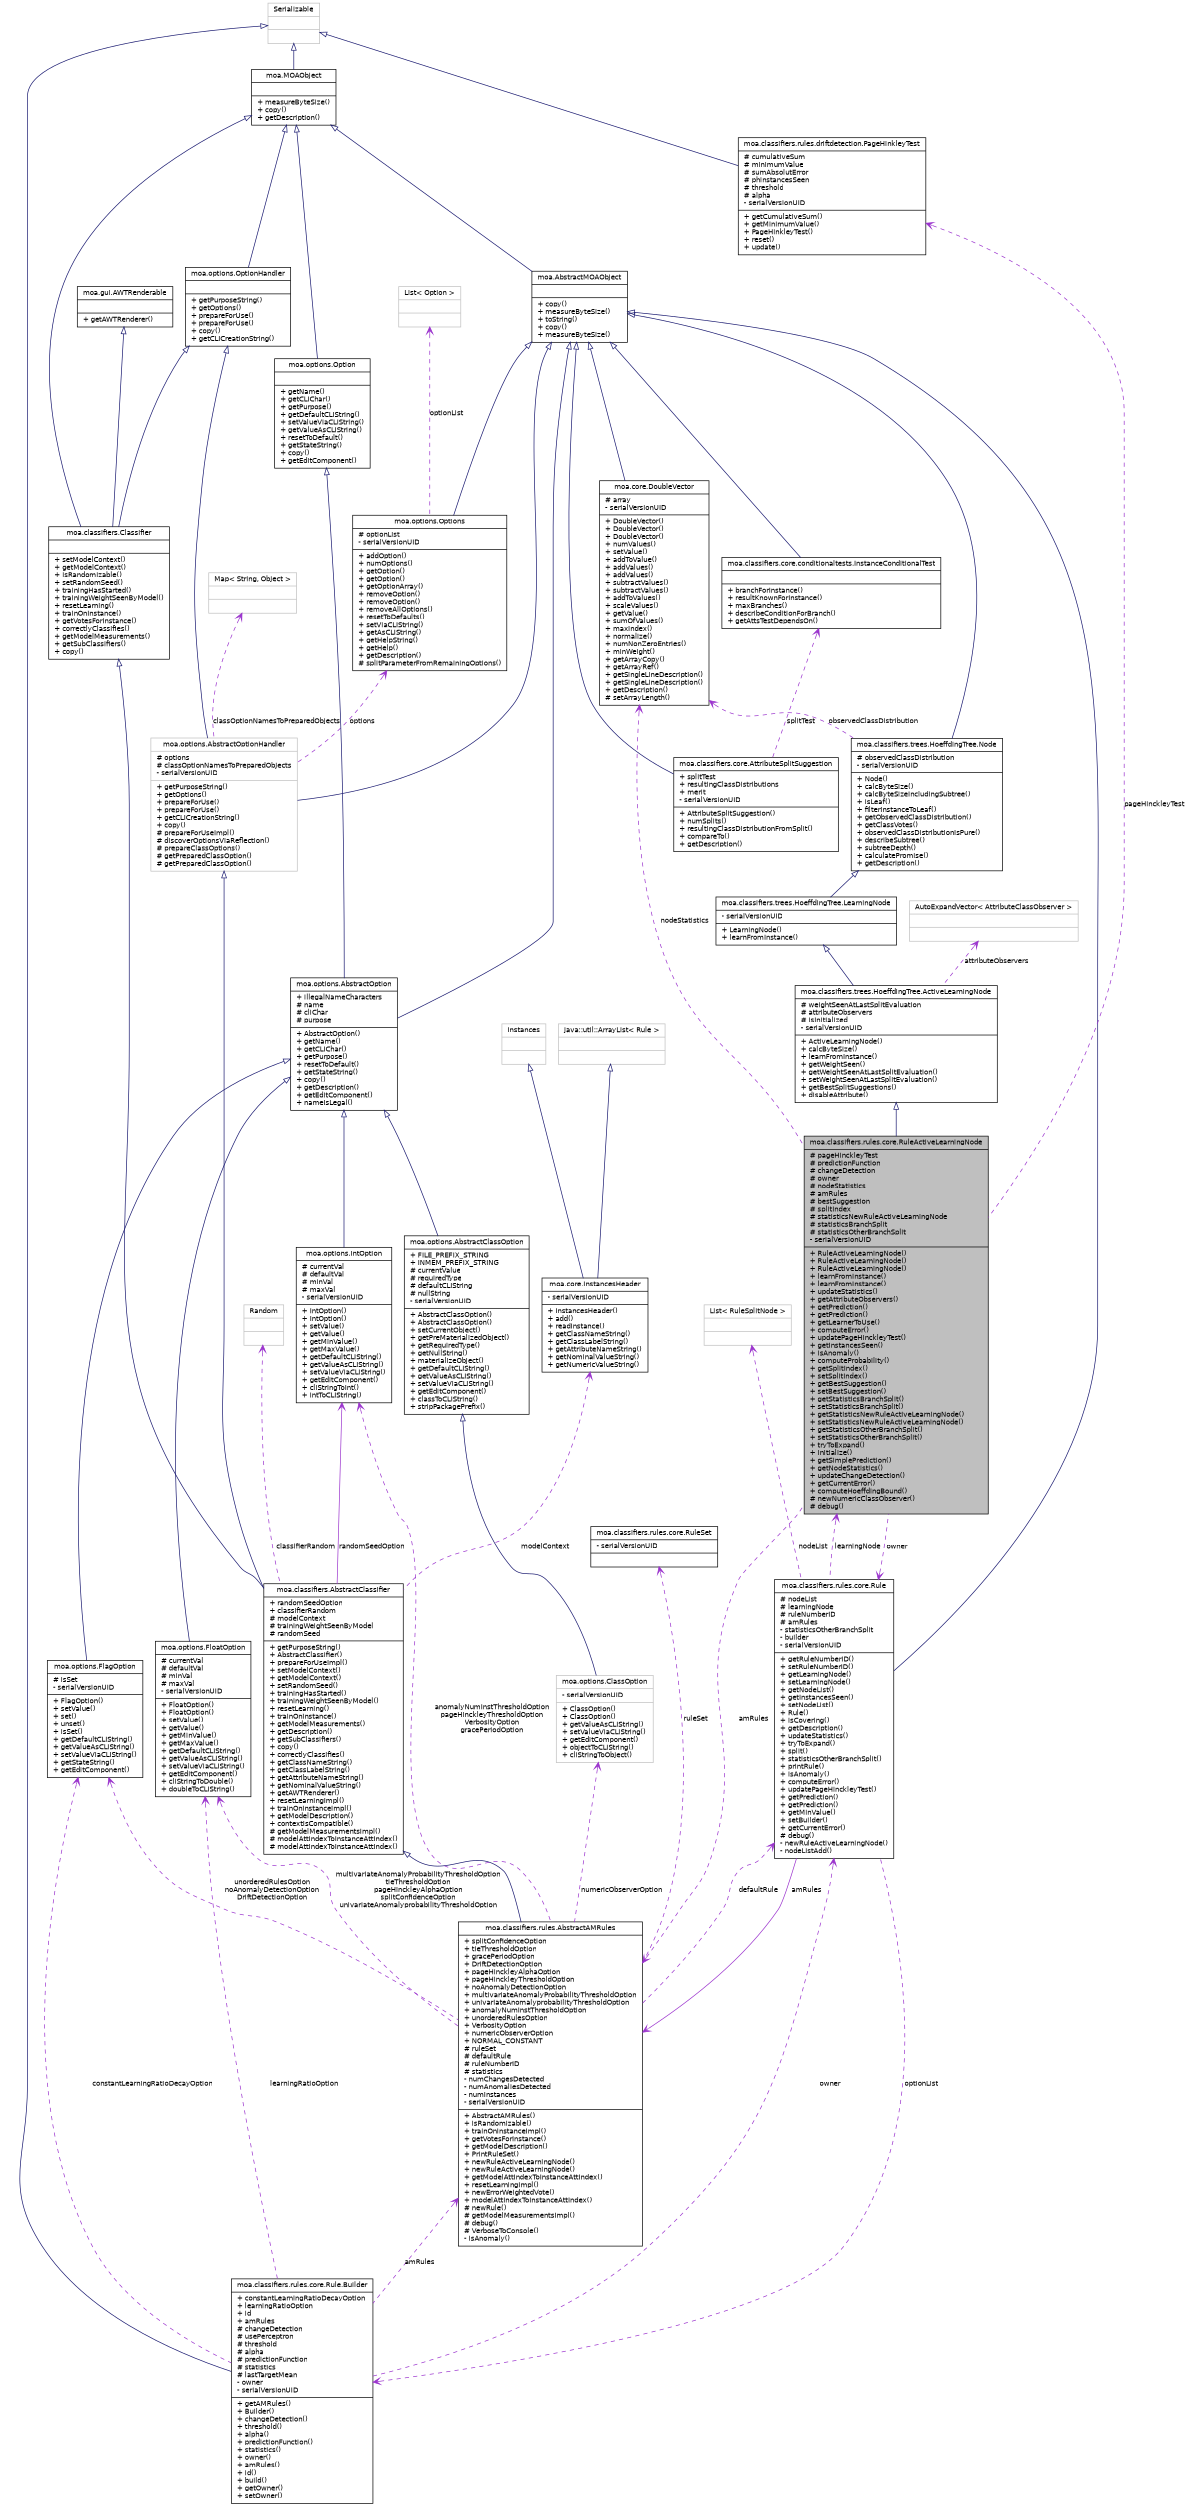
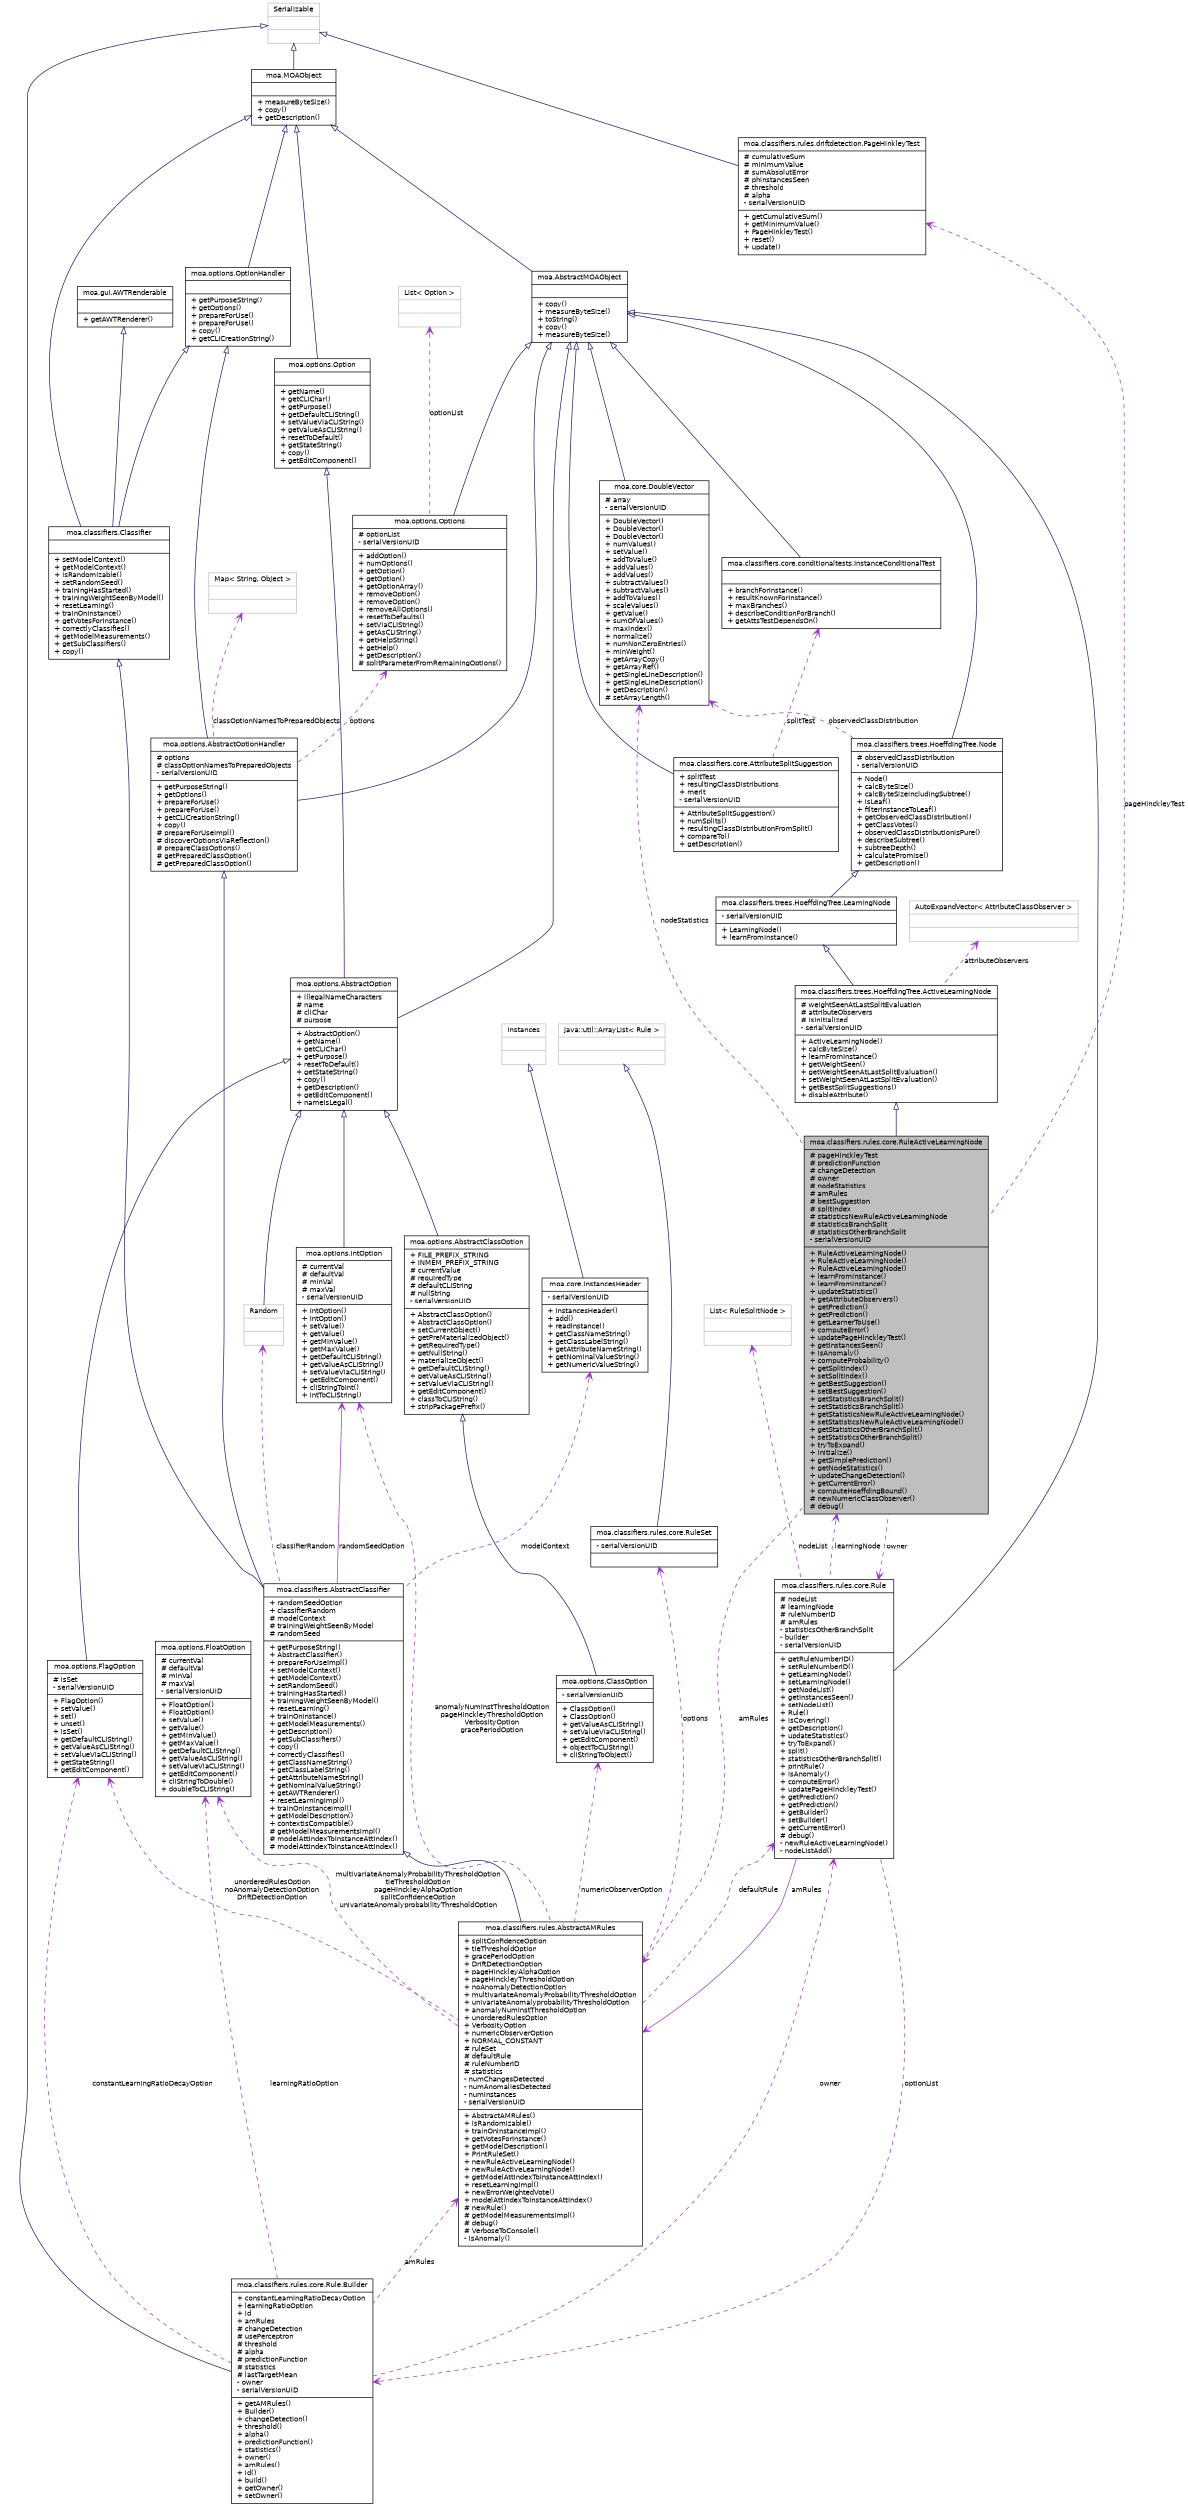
node "moa.options.AbstractOptionHandler": color grey75 -> black
edge "moa.core.InstancesHeader" -> "java::util::ArrayList< Rule >": now "moa.classifiers.rules.core.RuleSet" -> "java::util::ArrayList< Rule >"
edge "moa.options.FloatOption" -> "moa.options.AbstractOption": now "Random" -> "moa.options.AbstractOption"
node "moa.options.ClassOption": color grey75 -> black
edge "moa.classifiers.rules.AbstractAMRules" -> "moa.classifiers.rules.core.RuleSet": label "ruleSet" -> "options"
node "moa.classifiers.rules.core.Rule": text "+ getMinValue()" -> "+ getBuilder()"
